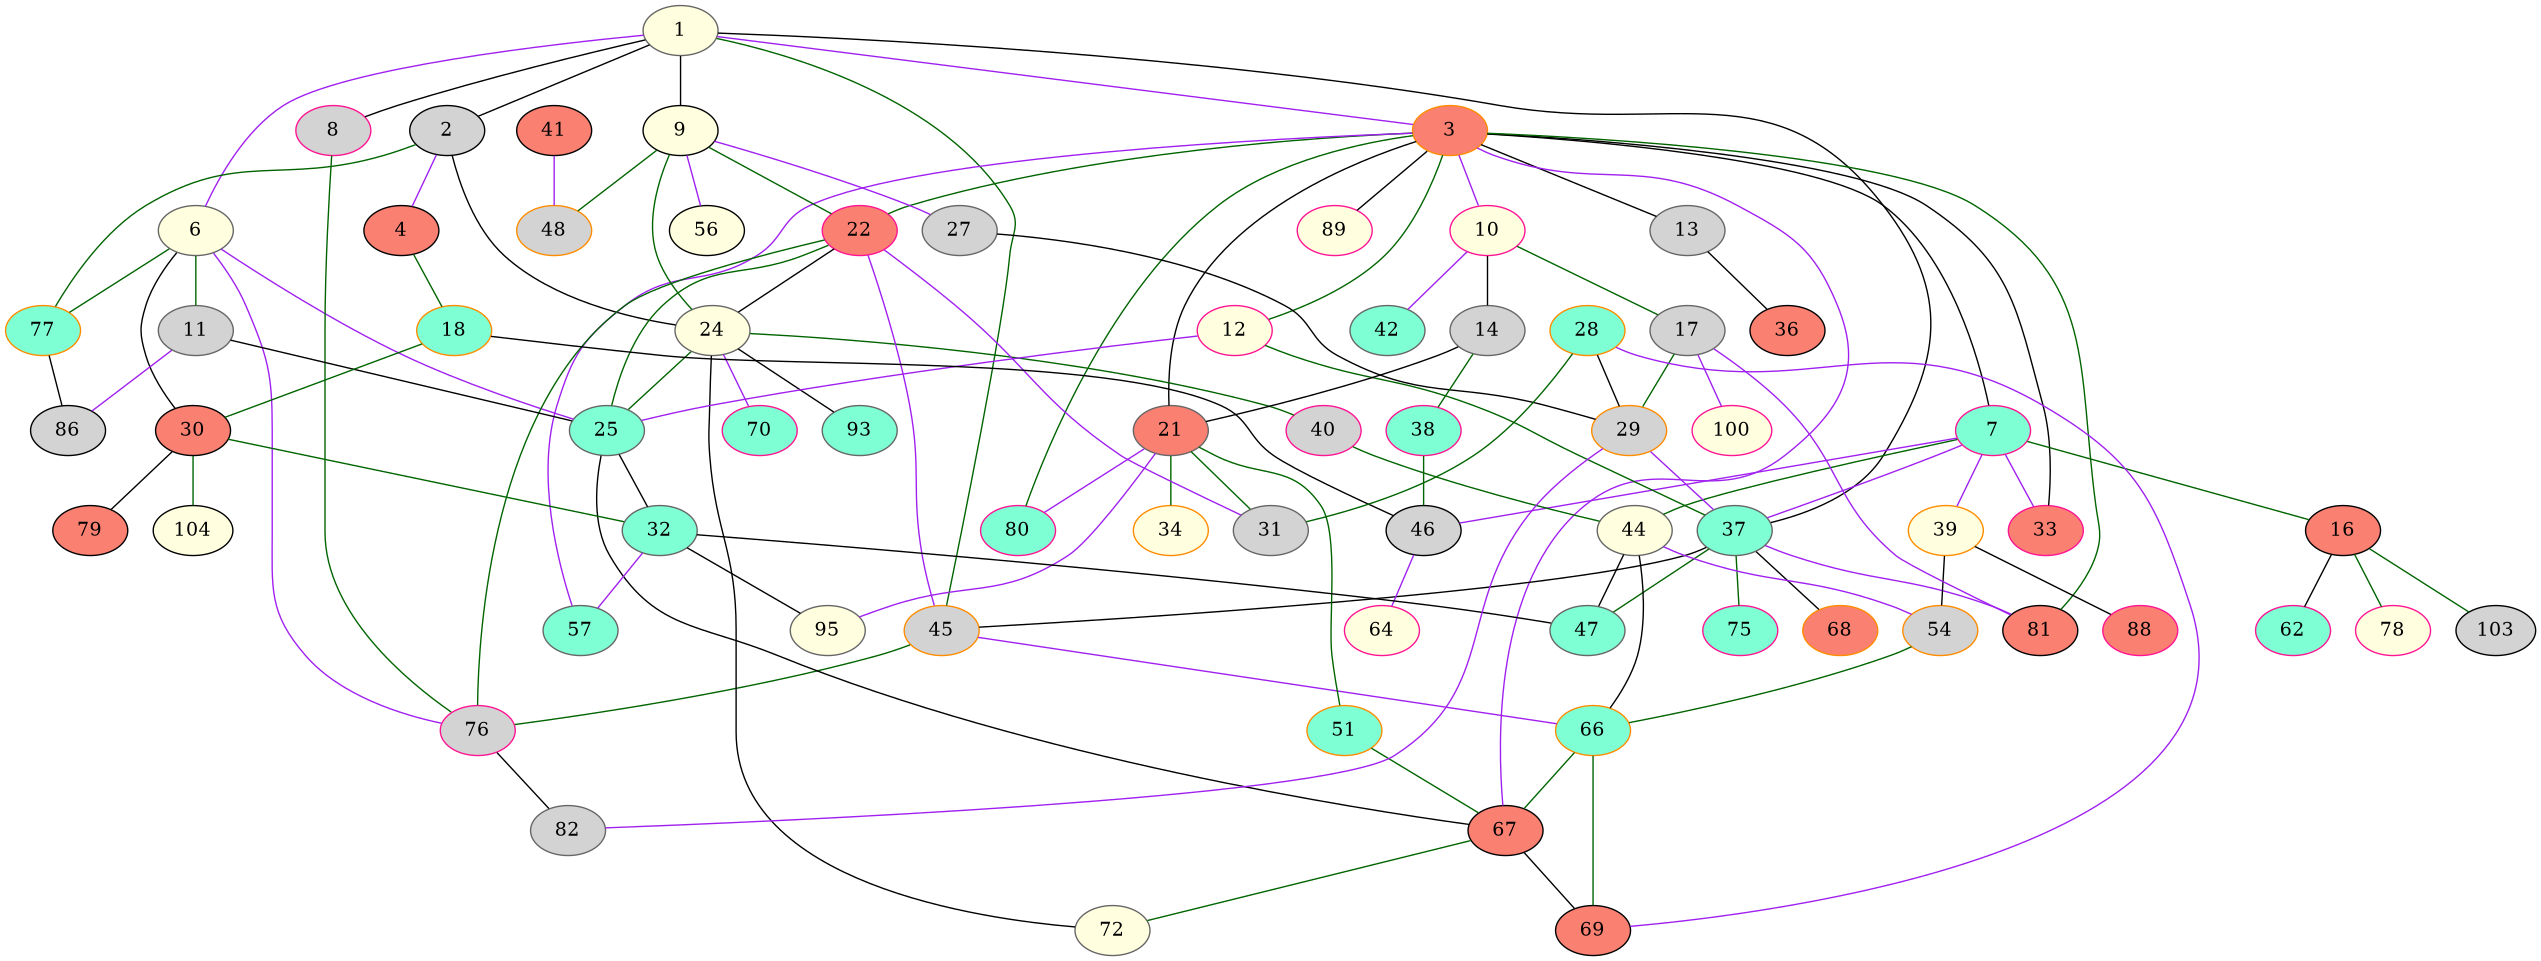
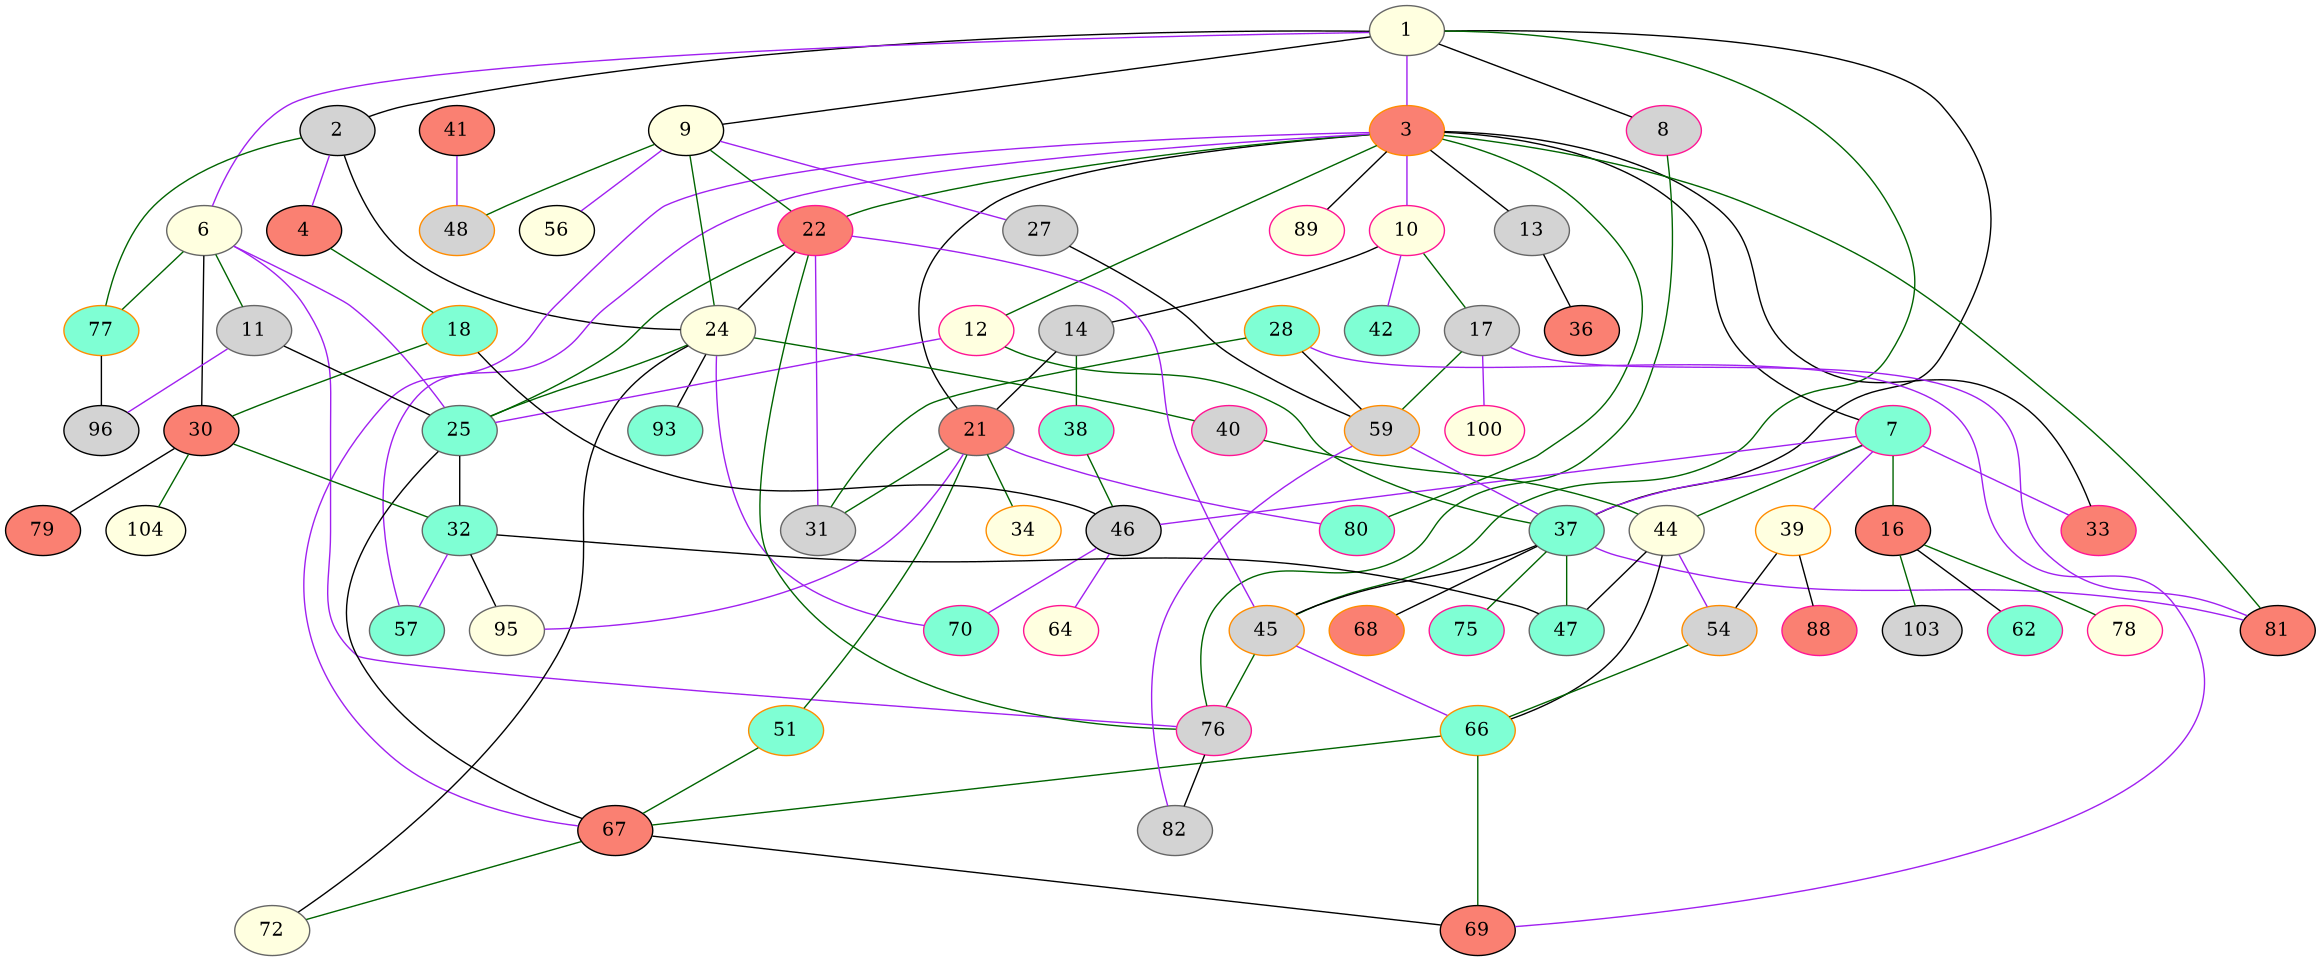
node "86": label "86" -> "96"
node "29": label "29" -> "59"
edge "46" -- "70": added
